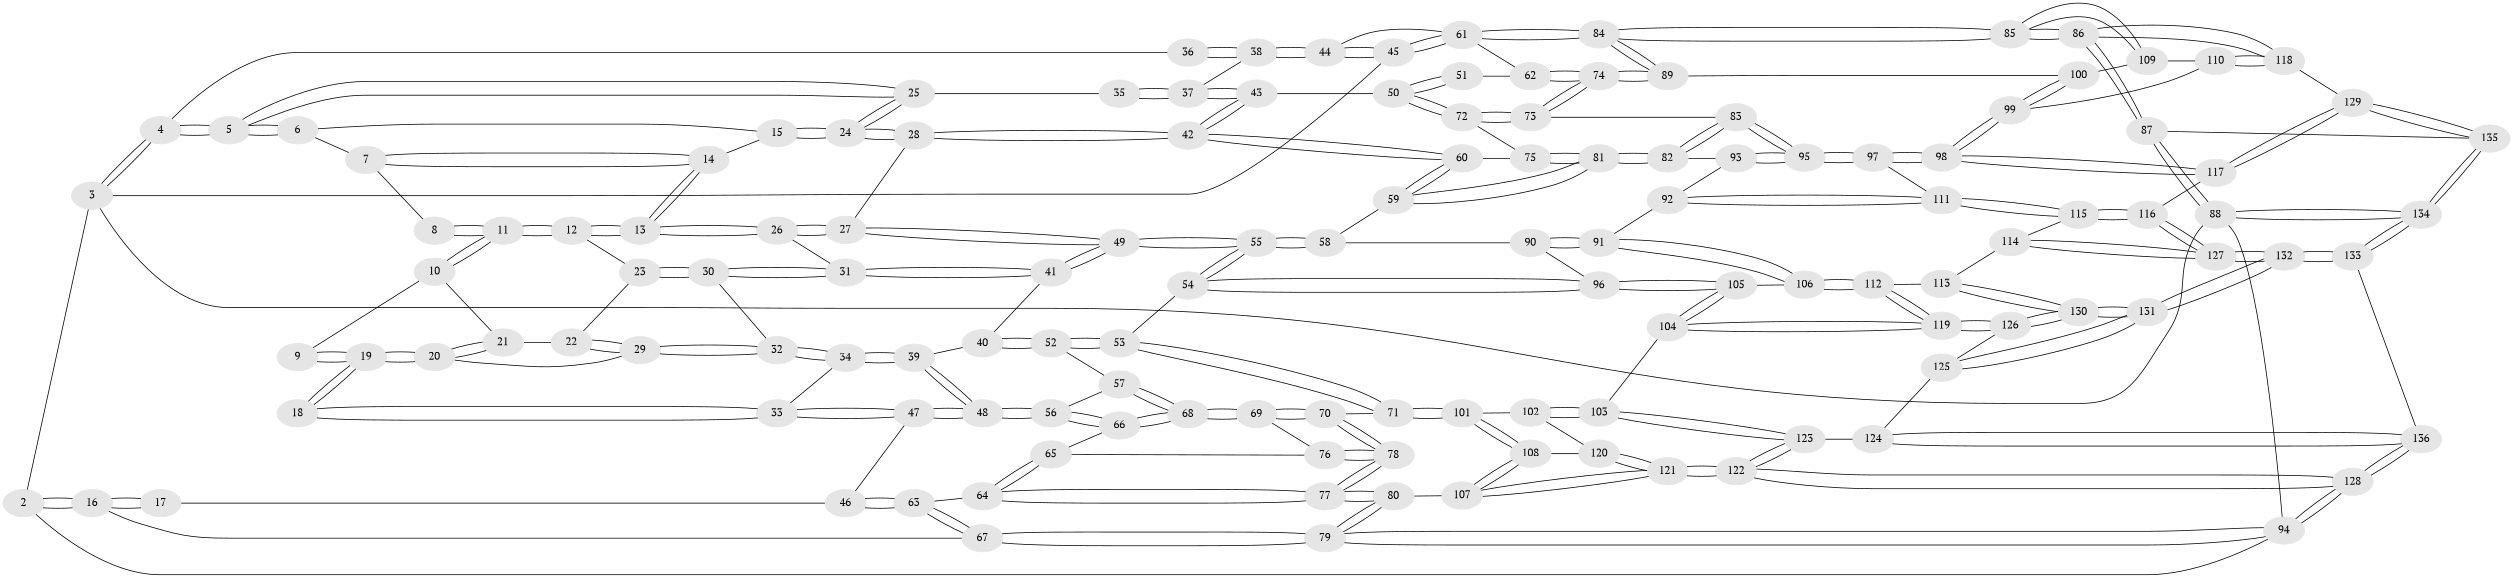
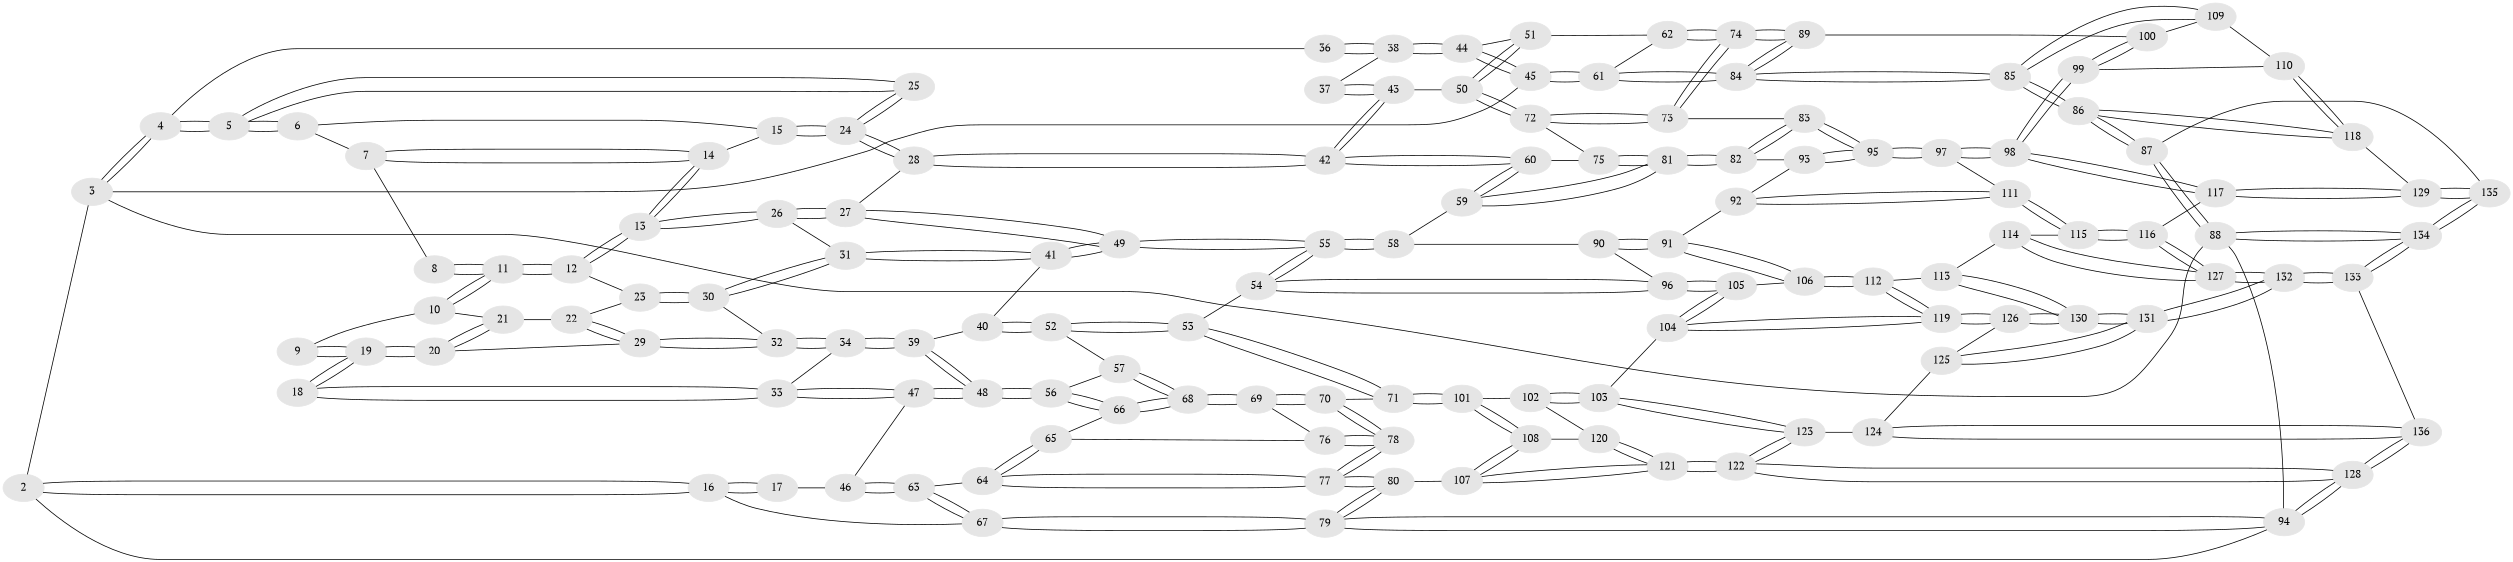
edge "61" -- "44": now "51" -- "44"
node "35": removed
